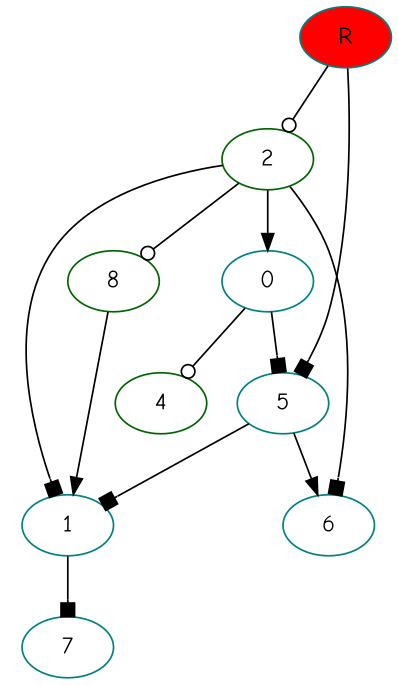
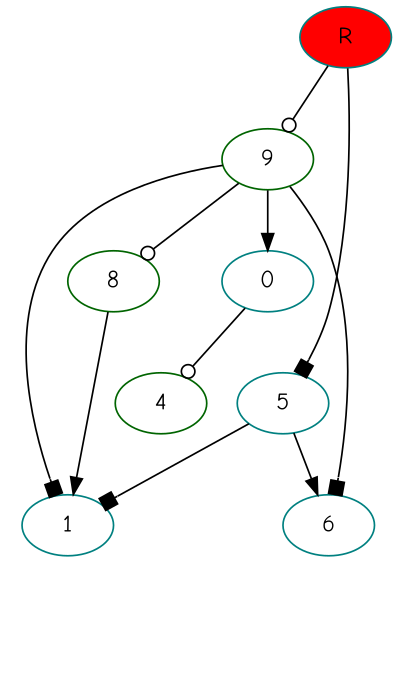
node "2": label "2" -> "9"
edge "0" -> "5": removed
node "7": removed
